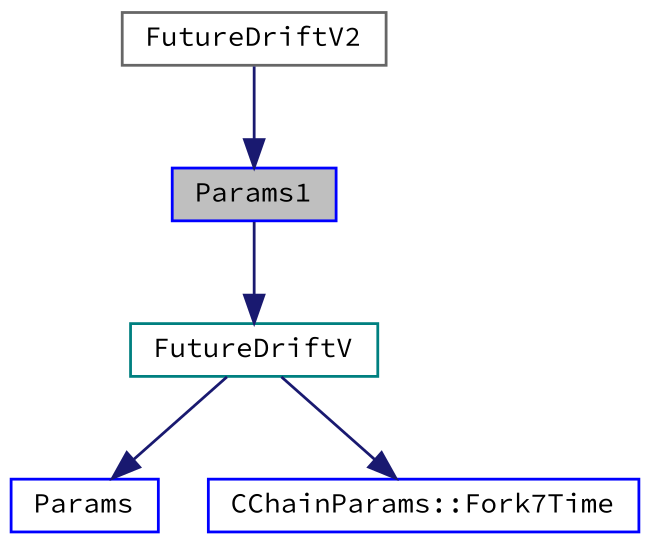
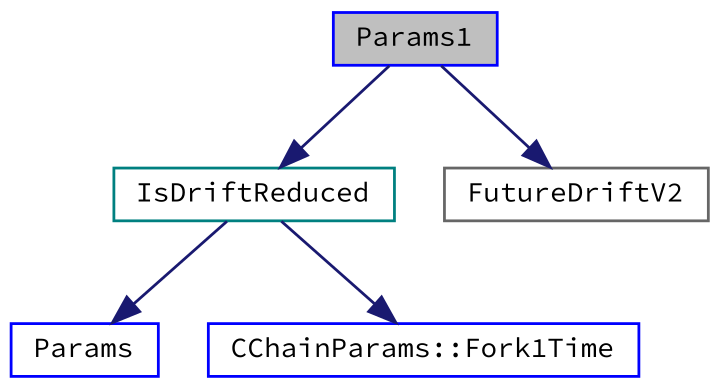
edge "FutureDriftV2" -> "Params1": reversed
node "FutureDriftV": label "FutureDriftV" -> "IsDriftReduced"
node "CChainParams::Fork7Time": label "CChainParams::Fork7Time" -> "CChainParams::Fork1Time"
